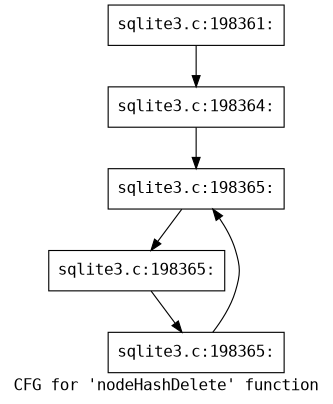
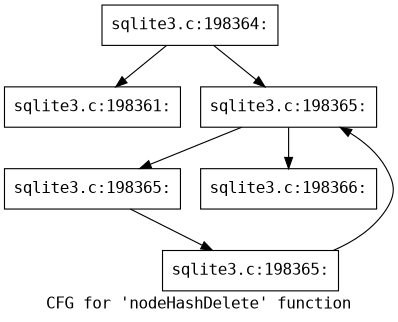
edge "sqlite3.c:198361:" -> "sqlite3.c:198364:": reversed
node "sqlite3.c:198366:": added
